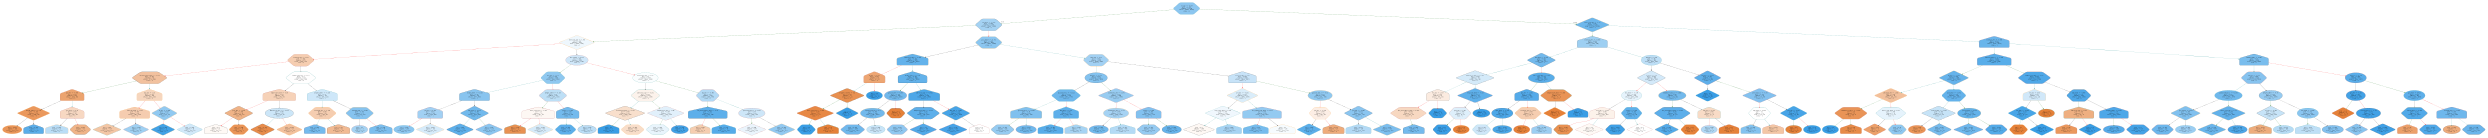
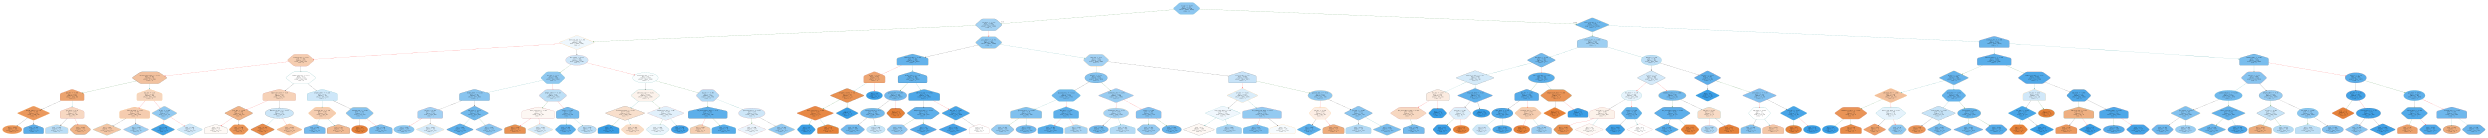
node "gini = 0.0 samples = 3 value = [5, 0] class = 0": fillcolor #a6d3f3 -> #e58139
